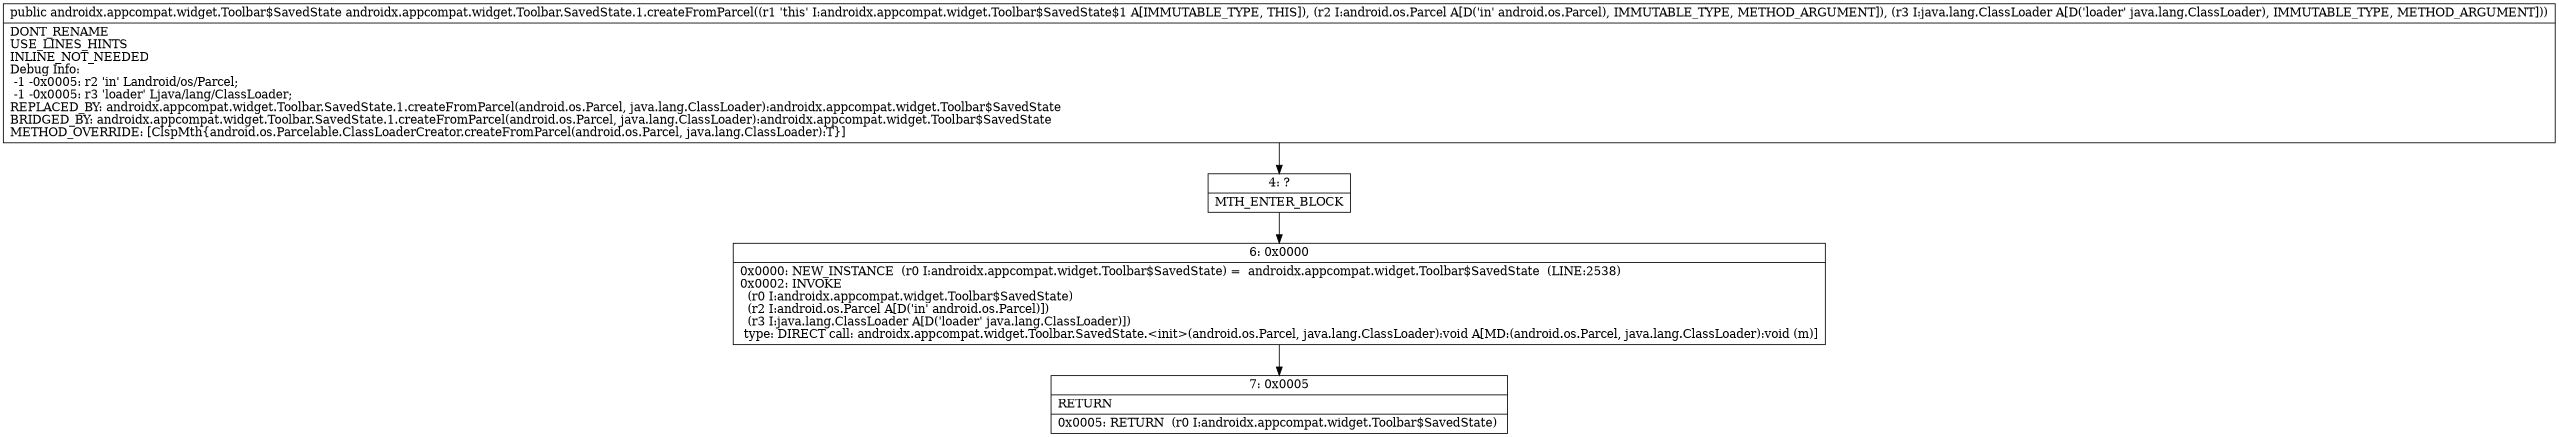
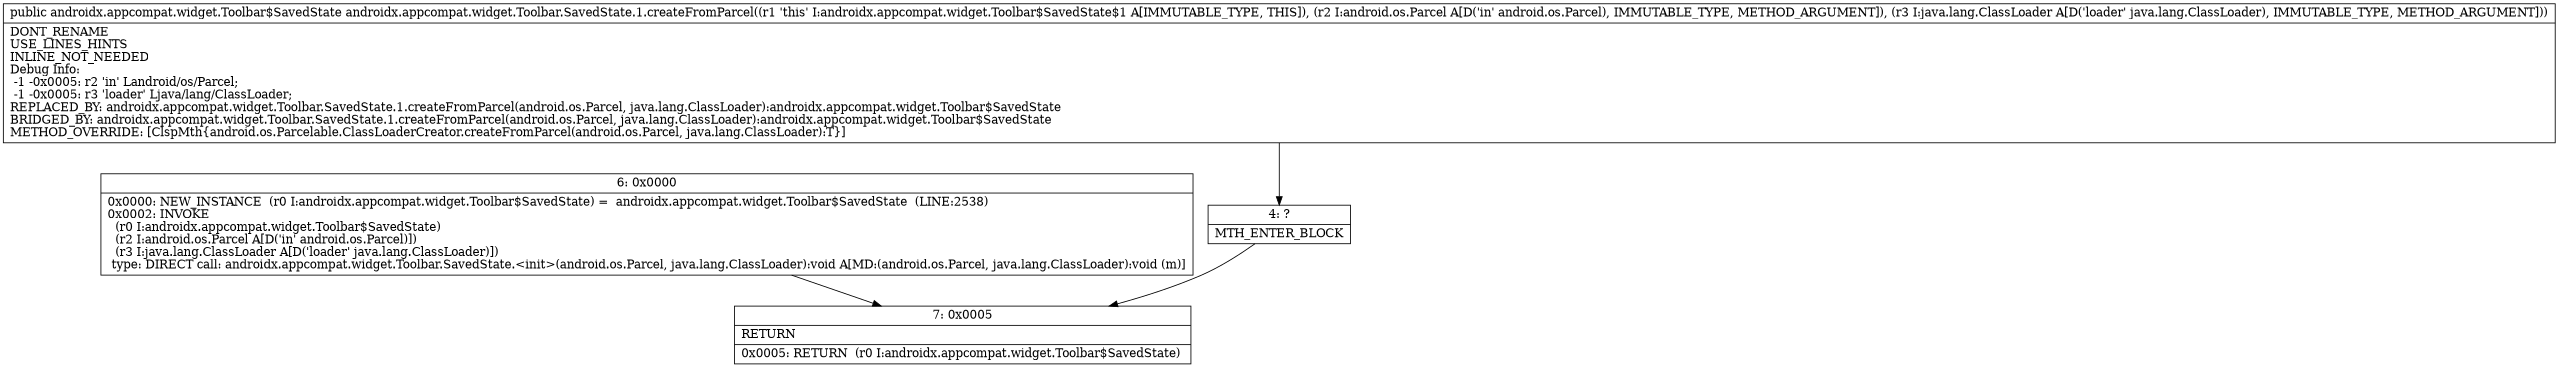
edge "4: ?" -> "6: 0x0000": now "4: ?" -> "7: 0x0005"
